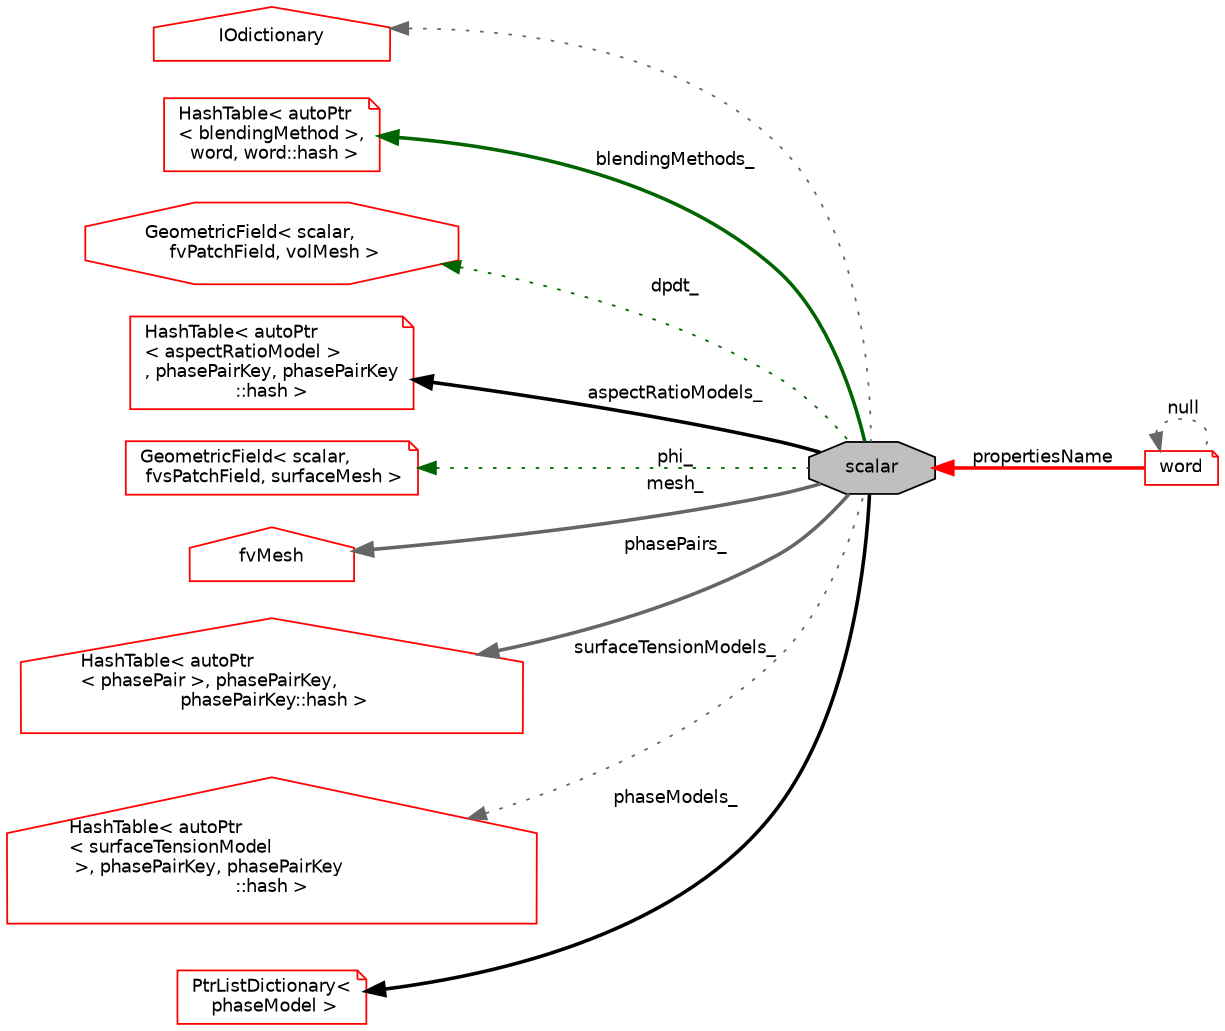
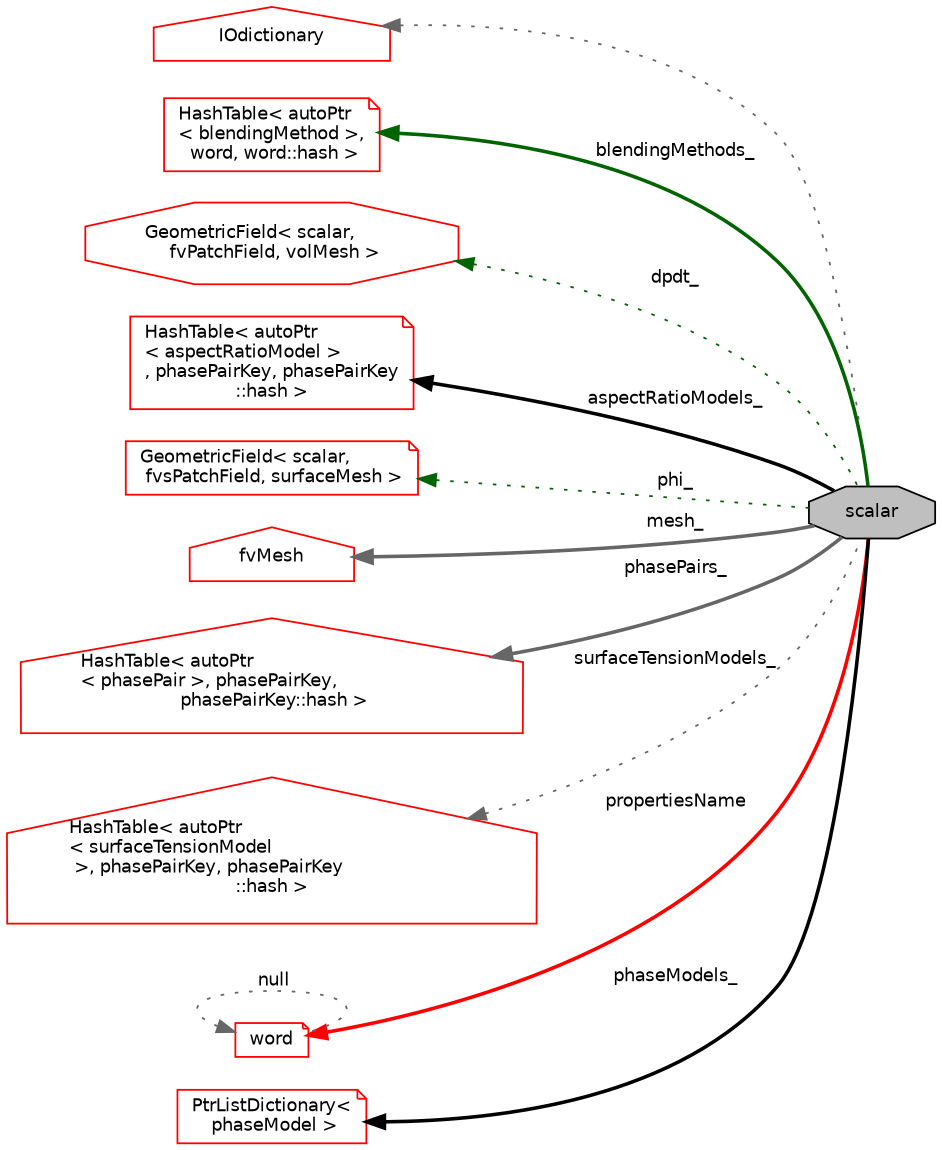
edge "word" -> "scalar": reversed
